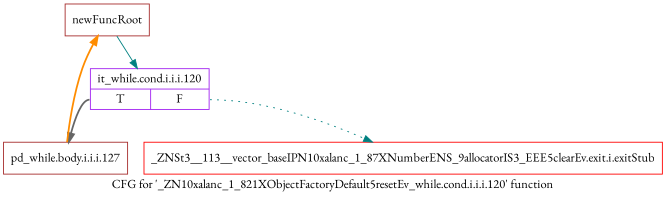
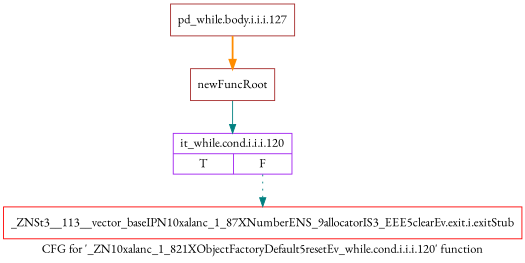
edge "it_while.cond.i.i.i.120" -> "pd_while.body.i.i.i.127": removed
